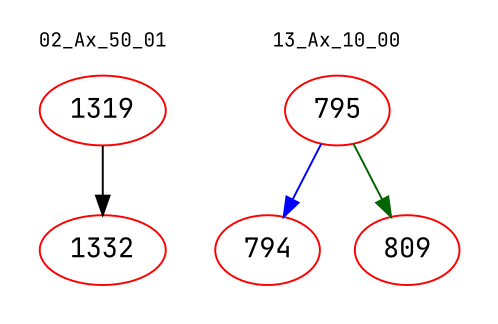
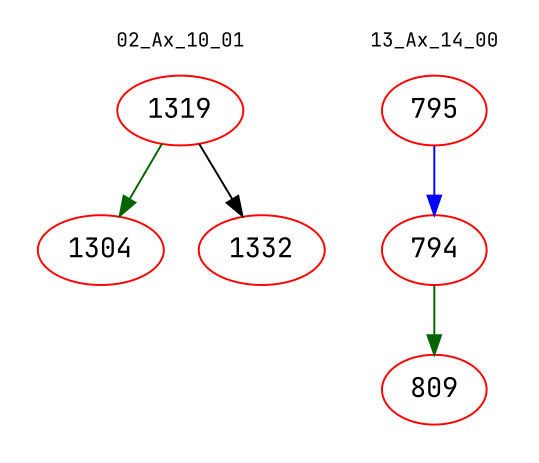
cluster "02_Ax_50_01": label "02_Ax_50_01" -> "02_Ax_10_01"
cluster "13_Ax_10_00": label "13_Ax_10_00" -> "13_Ax_14_00"
edge "795" -> "809": now "794" -> "809"
node "1304": added
